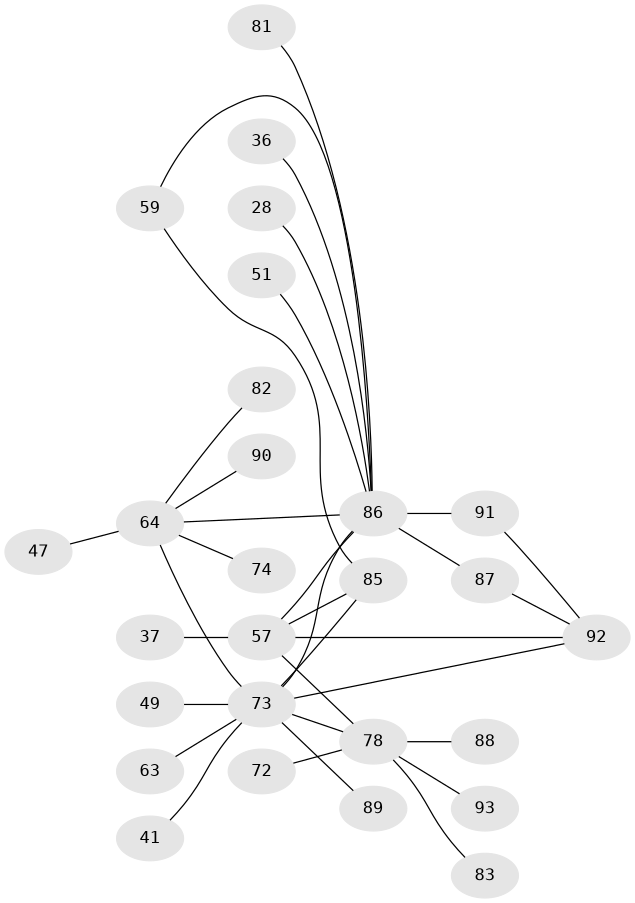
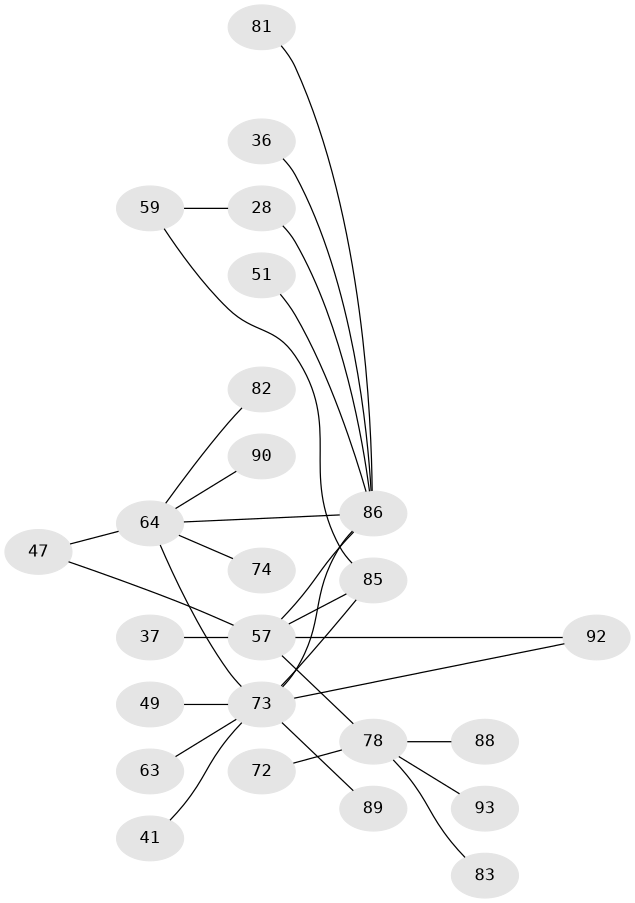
edge "59" -- "86": now "59" -- "28"
node "91": removed
node "87": removed
edge "47" -- "57": added
edge "73" -- "78": removed
